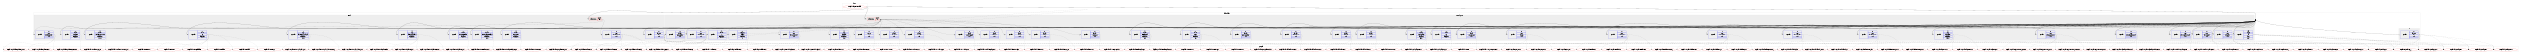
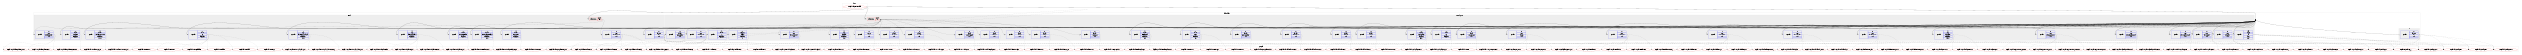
node "portage://media-libs/freeglut-3.0.0": label "portage://media-libs/freeglut-3.0.0" -> "portage://git-libs/freeglut-3.0.0"
node "portage://virtual/perl-Carp-1.420.0": label "portage://virtual/perl-Carp-1.420.0" -> "portage://virtual/greaterequal-Carp-1.420.0"
